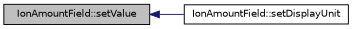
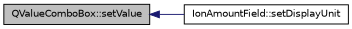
node "IonAmountField::setValue": label "IonAmountField::setValue" -> "QValueComboBox::setValue"
